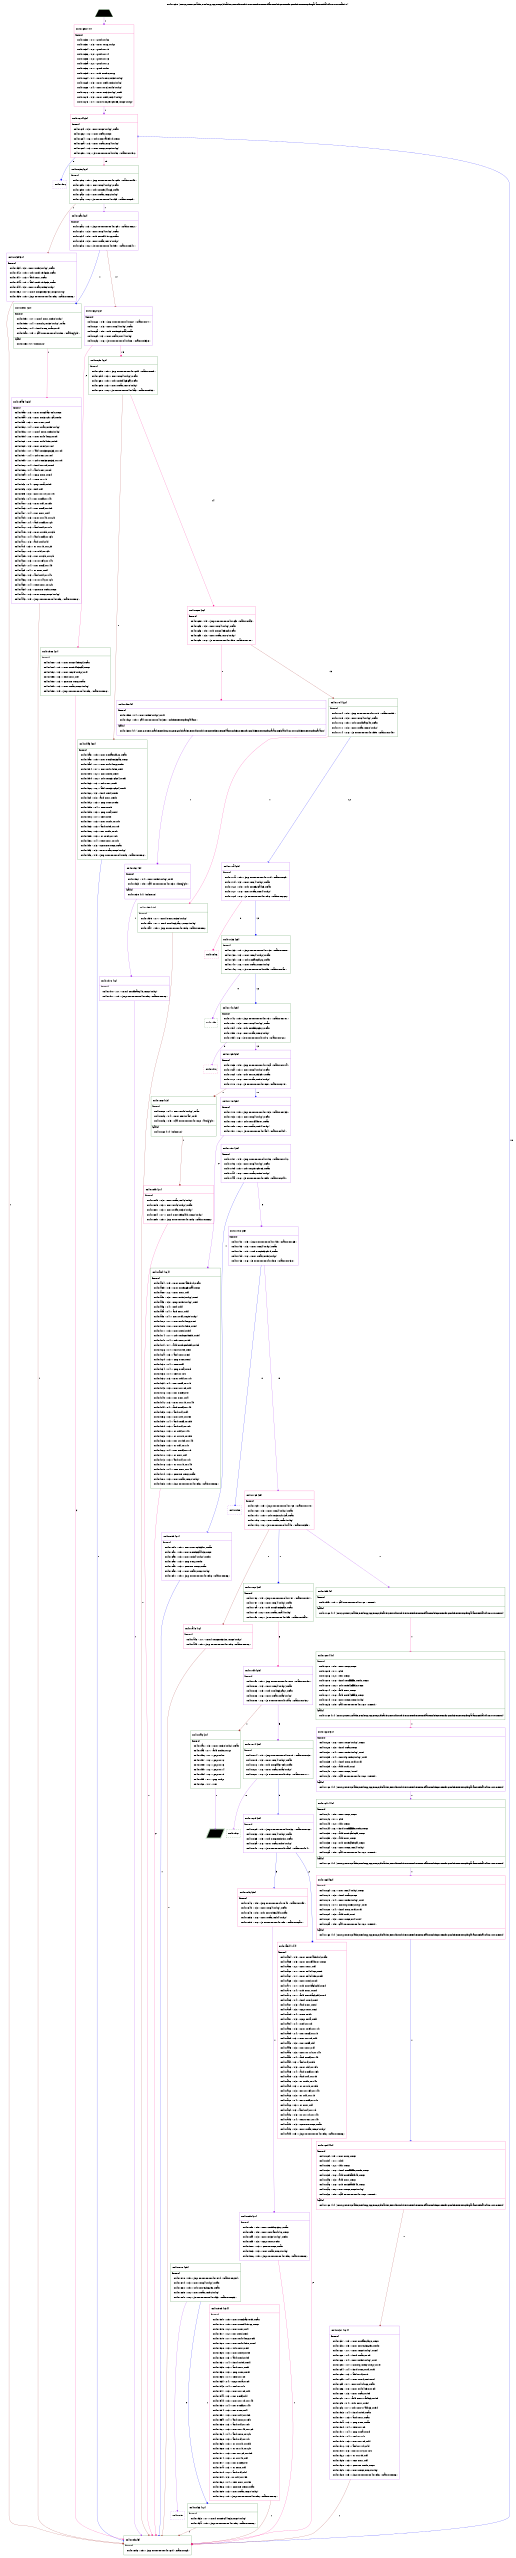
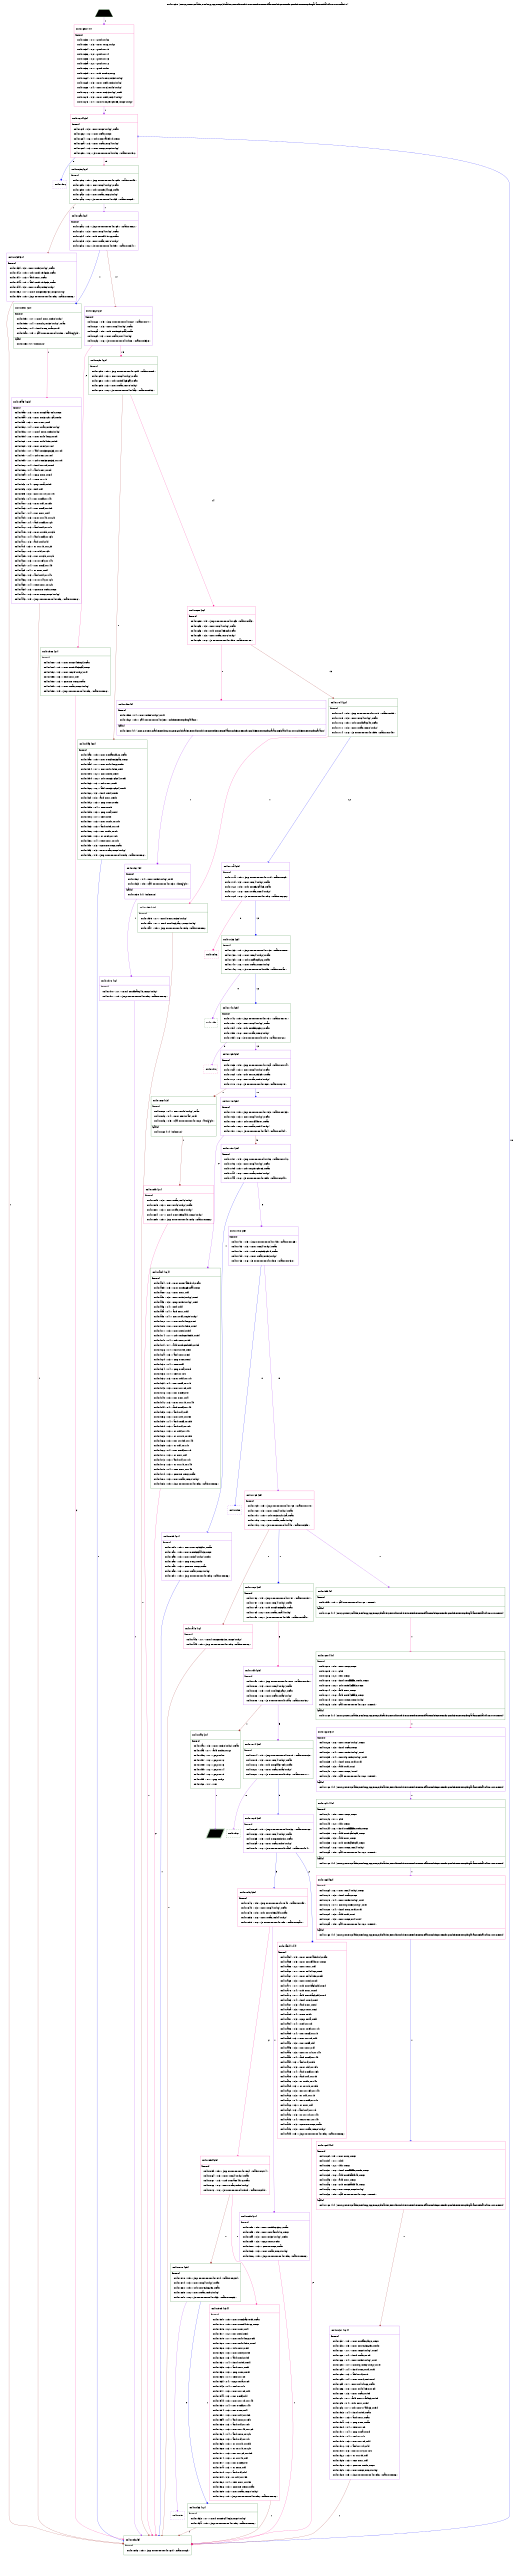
edge "0x40177e [25]" -> "0x401797 [25]": added, label "9"
node "0x40185f [25]": added
